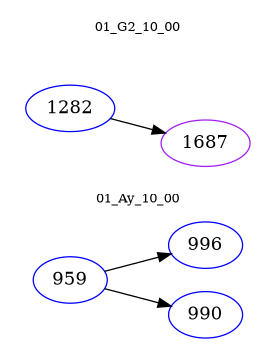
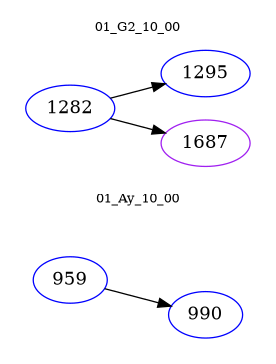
node "1295": added
node "996": removed
